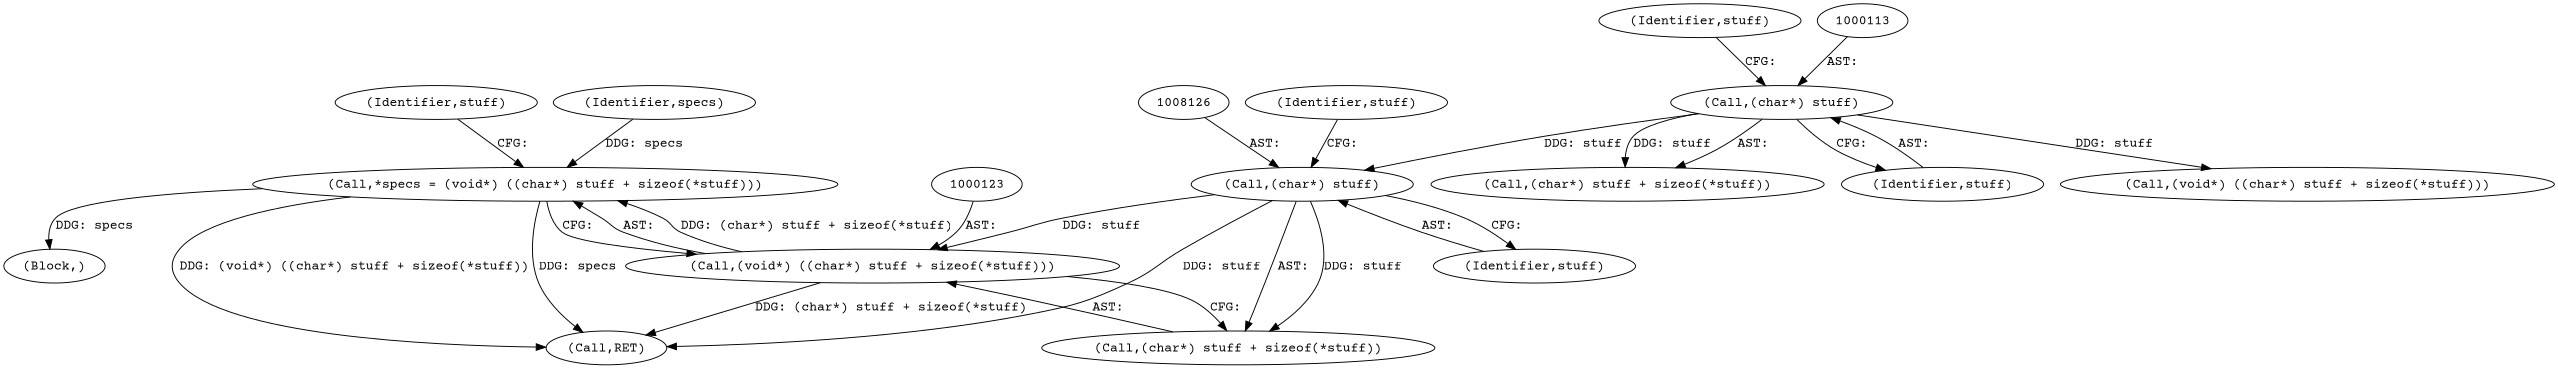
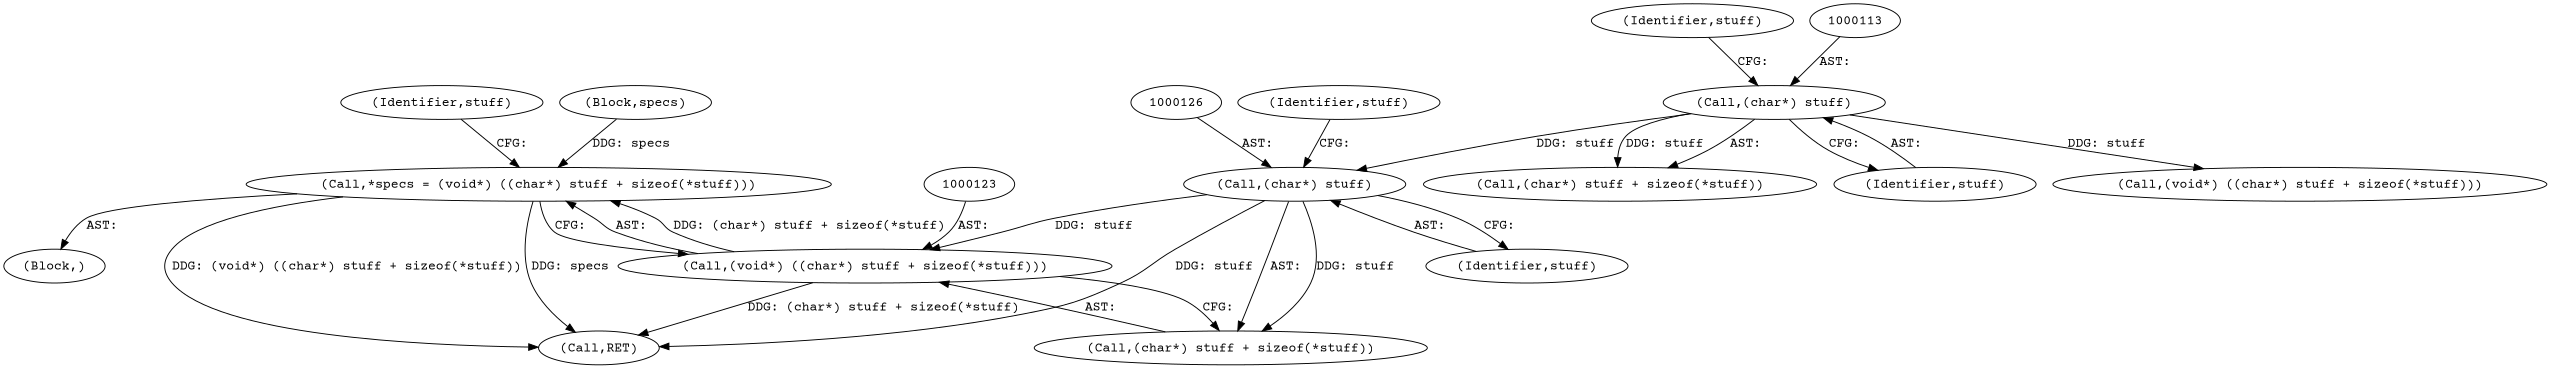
node "(Identifier,specs)": label "(Identifier,specs)" -> "(Block,specs)"
node "1008126": label "1008126" -> "1000126"
edge "(Call,*specs = (void*) ((char*) stuff + sizeof(*stuff)))" -> "(Block,)": label "DDG: specs" -> "AST: "
